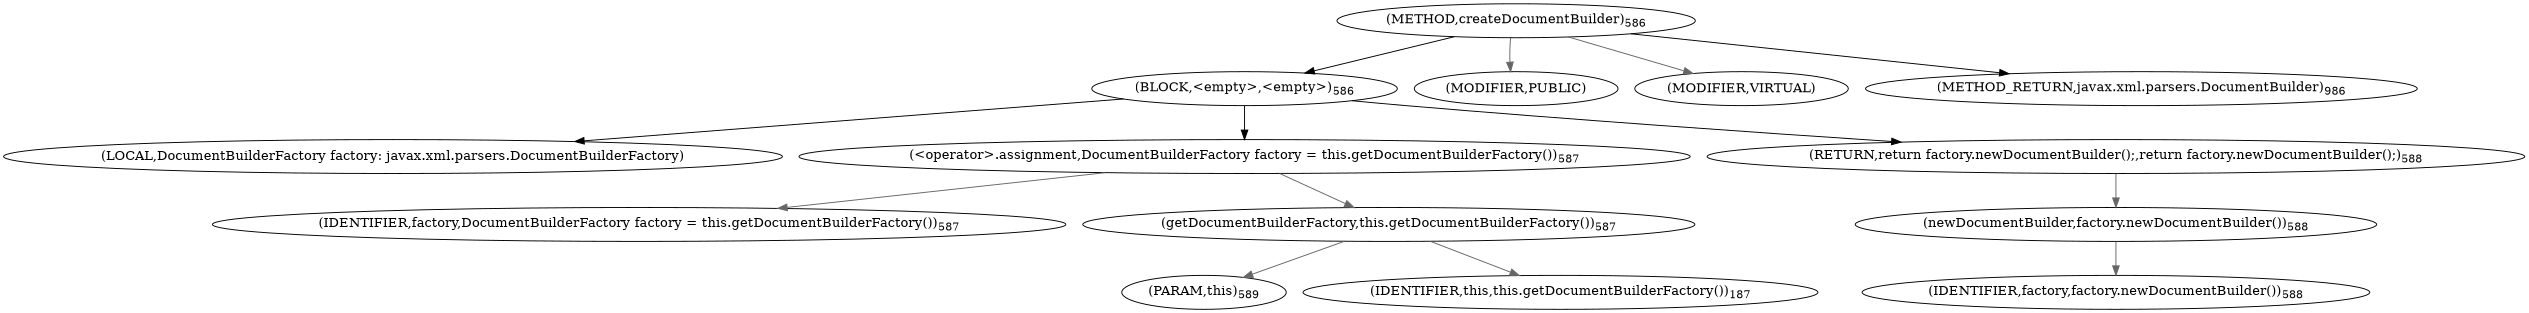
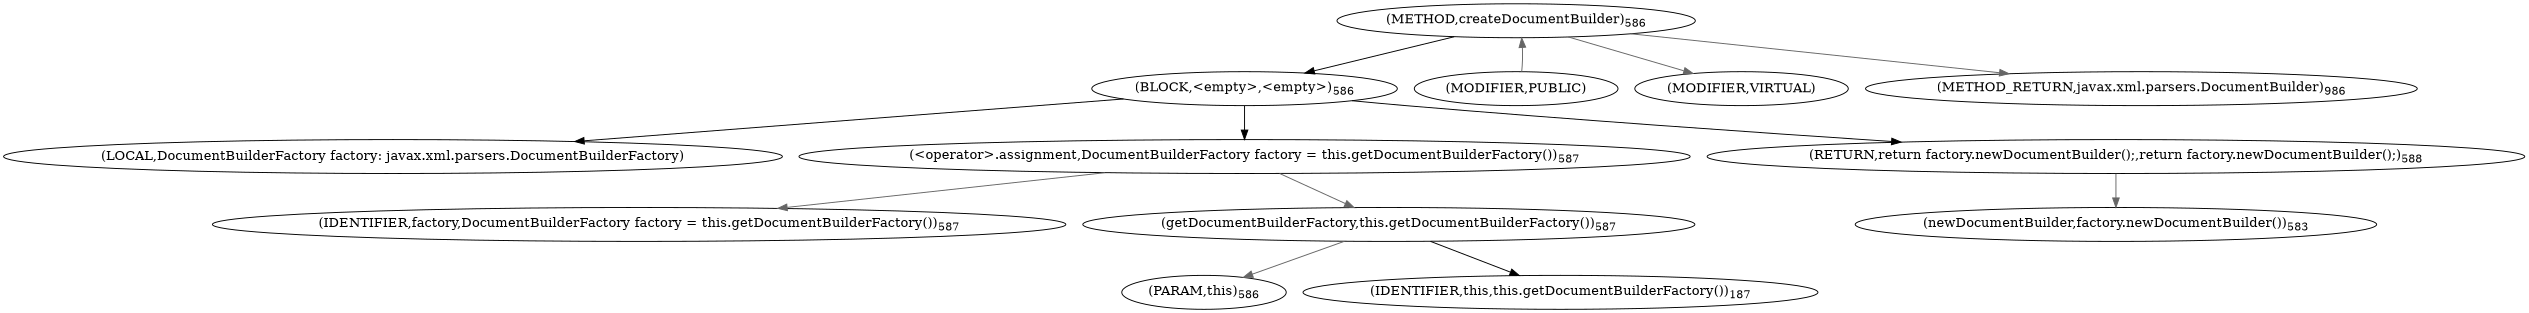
edge "(METHOD,createDocumentBuilder)" -> "(MODIFIER,PUBLIC)": reversed
edge "(METHOD,createDocumentBuilder)" -> "(METHOD_RETURN,javax.xml.parsers.DocumentBuilder)": color black -> gray40
node "(newDocumentBuilder,factory.newDocumentBuilder())": text "588" -> "583"
edge "(getDocumentBuilderFactory,this.getDocumentBuilderFactory())" -> "(IDENTIFIER,this,this.getDocumentBuilderFactory())": color gray40 -> black
node "(PARAM,this)": text "589" -> "586"
node "(IDENTIFIER,factory,factory.newDocumentBuilder())": removed
